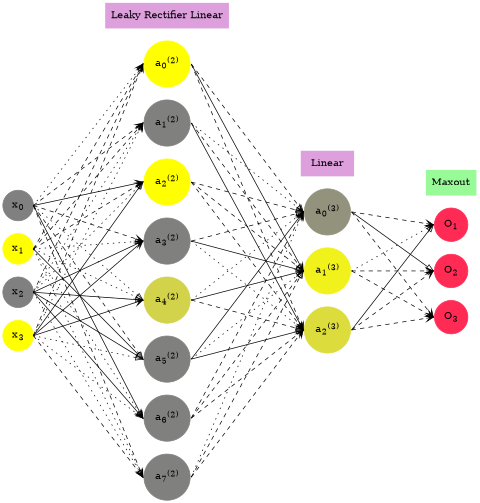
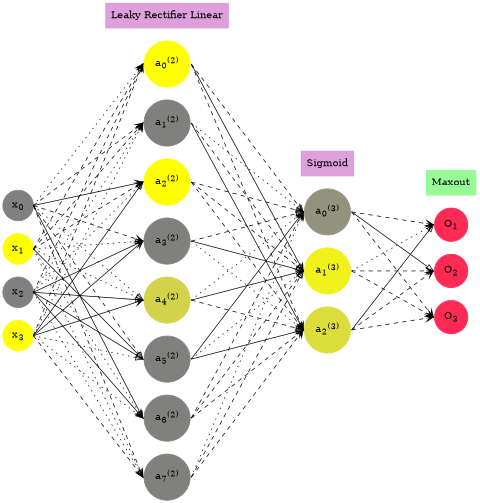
node "Linear": label "Linear" -> "Sigmoid"
